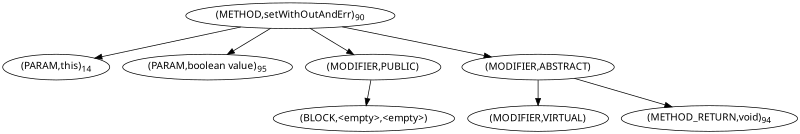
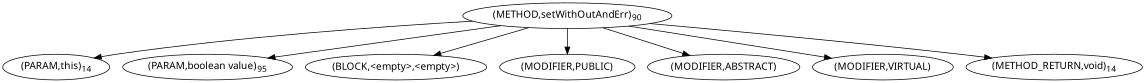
edge "(MODIFIER,PUBLIC)" -> "(BLOCK,<empty>,<empty>)": now "(METHOD,setWithOutAndErr)" -> "(BLOCK,<empty>,<empty>)"
edge "(MODIFIER,ABSTRACT)" -> "(MODIFIER,VIRTUAL)": now "(METHOD,setWithOutAndErr)" -> "(MODIFIER,VIRTUAL)"
edge "(MODIFIER,ABSTRACT)" -> "(METHOD_RETURN,void)": now "(METHOD,setWithOutAndErr)" -> "(METHOD_RETURN,void)"
node "(METHOD_RETURN,void)": text "94" -> "14"
